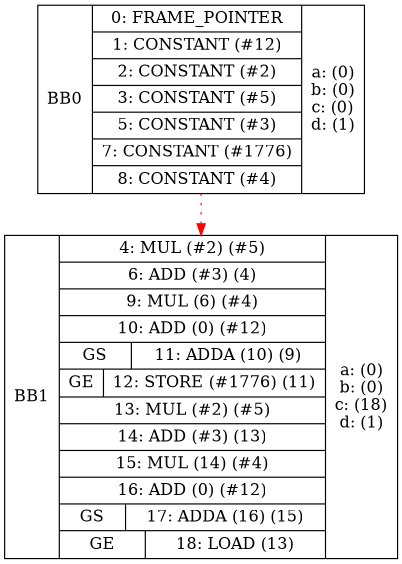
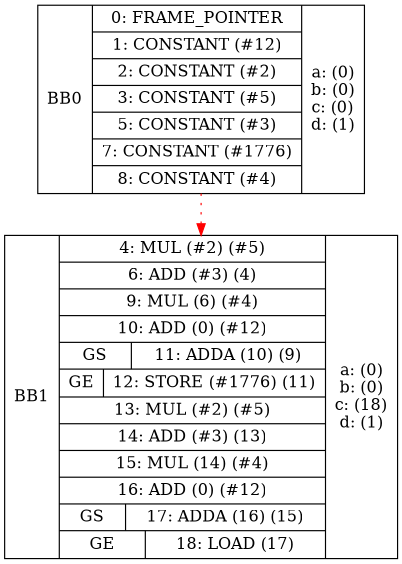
node "BB1": text "18: LOAD (13)" -> "18: LOAD (17)"
